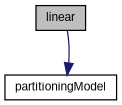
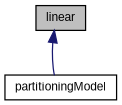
edge "linear" -> "partitioningModel": reversed
